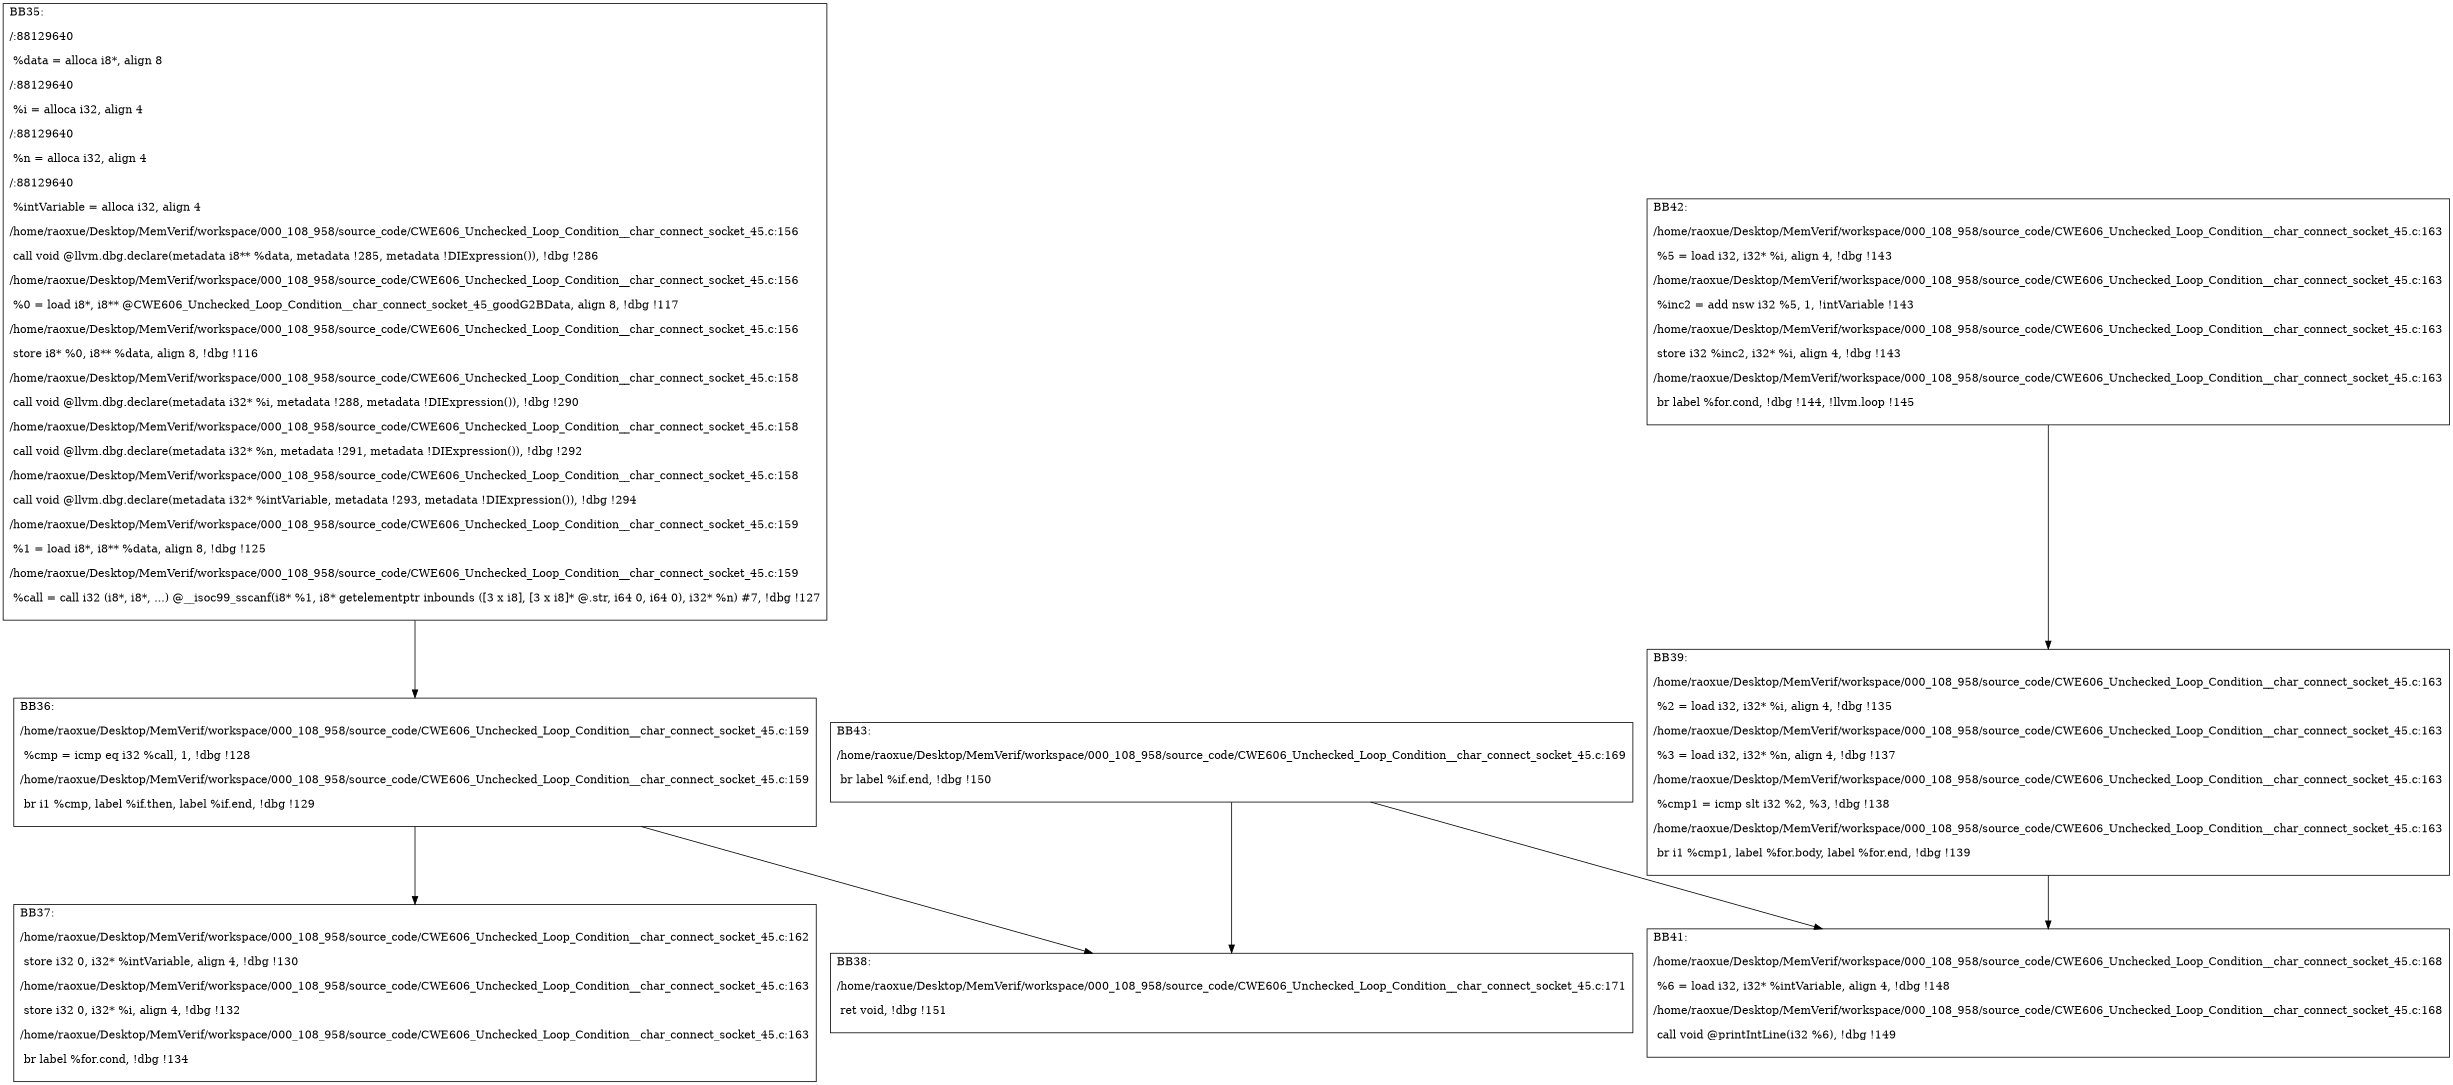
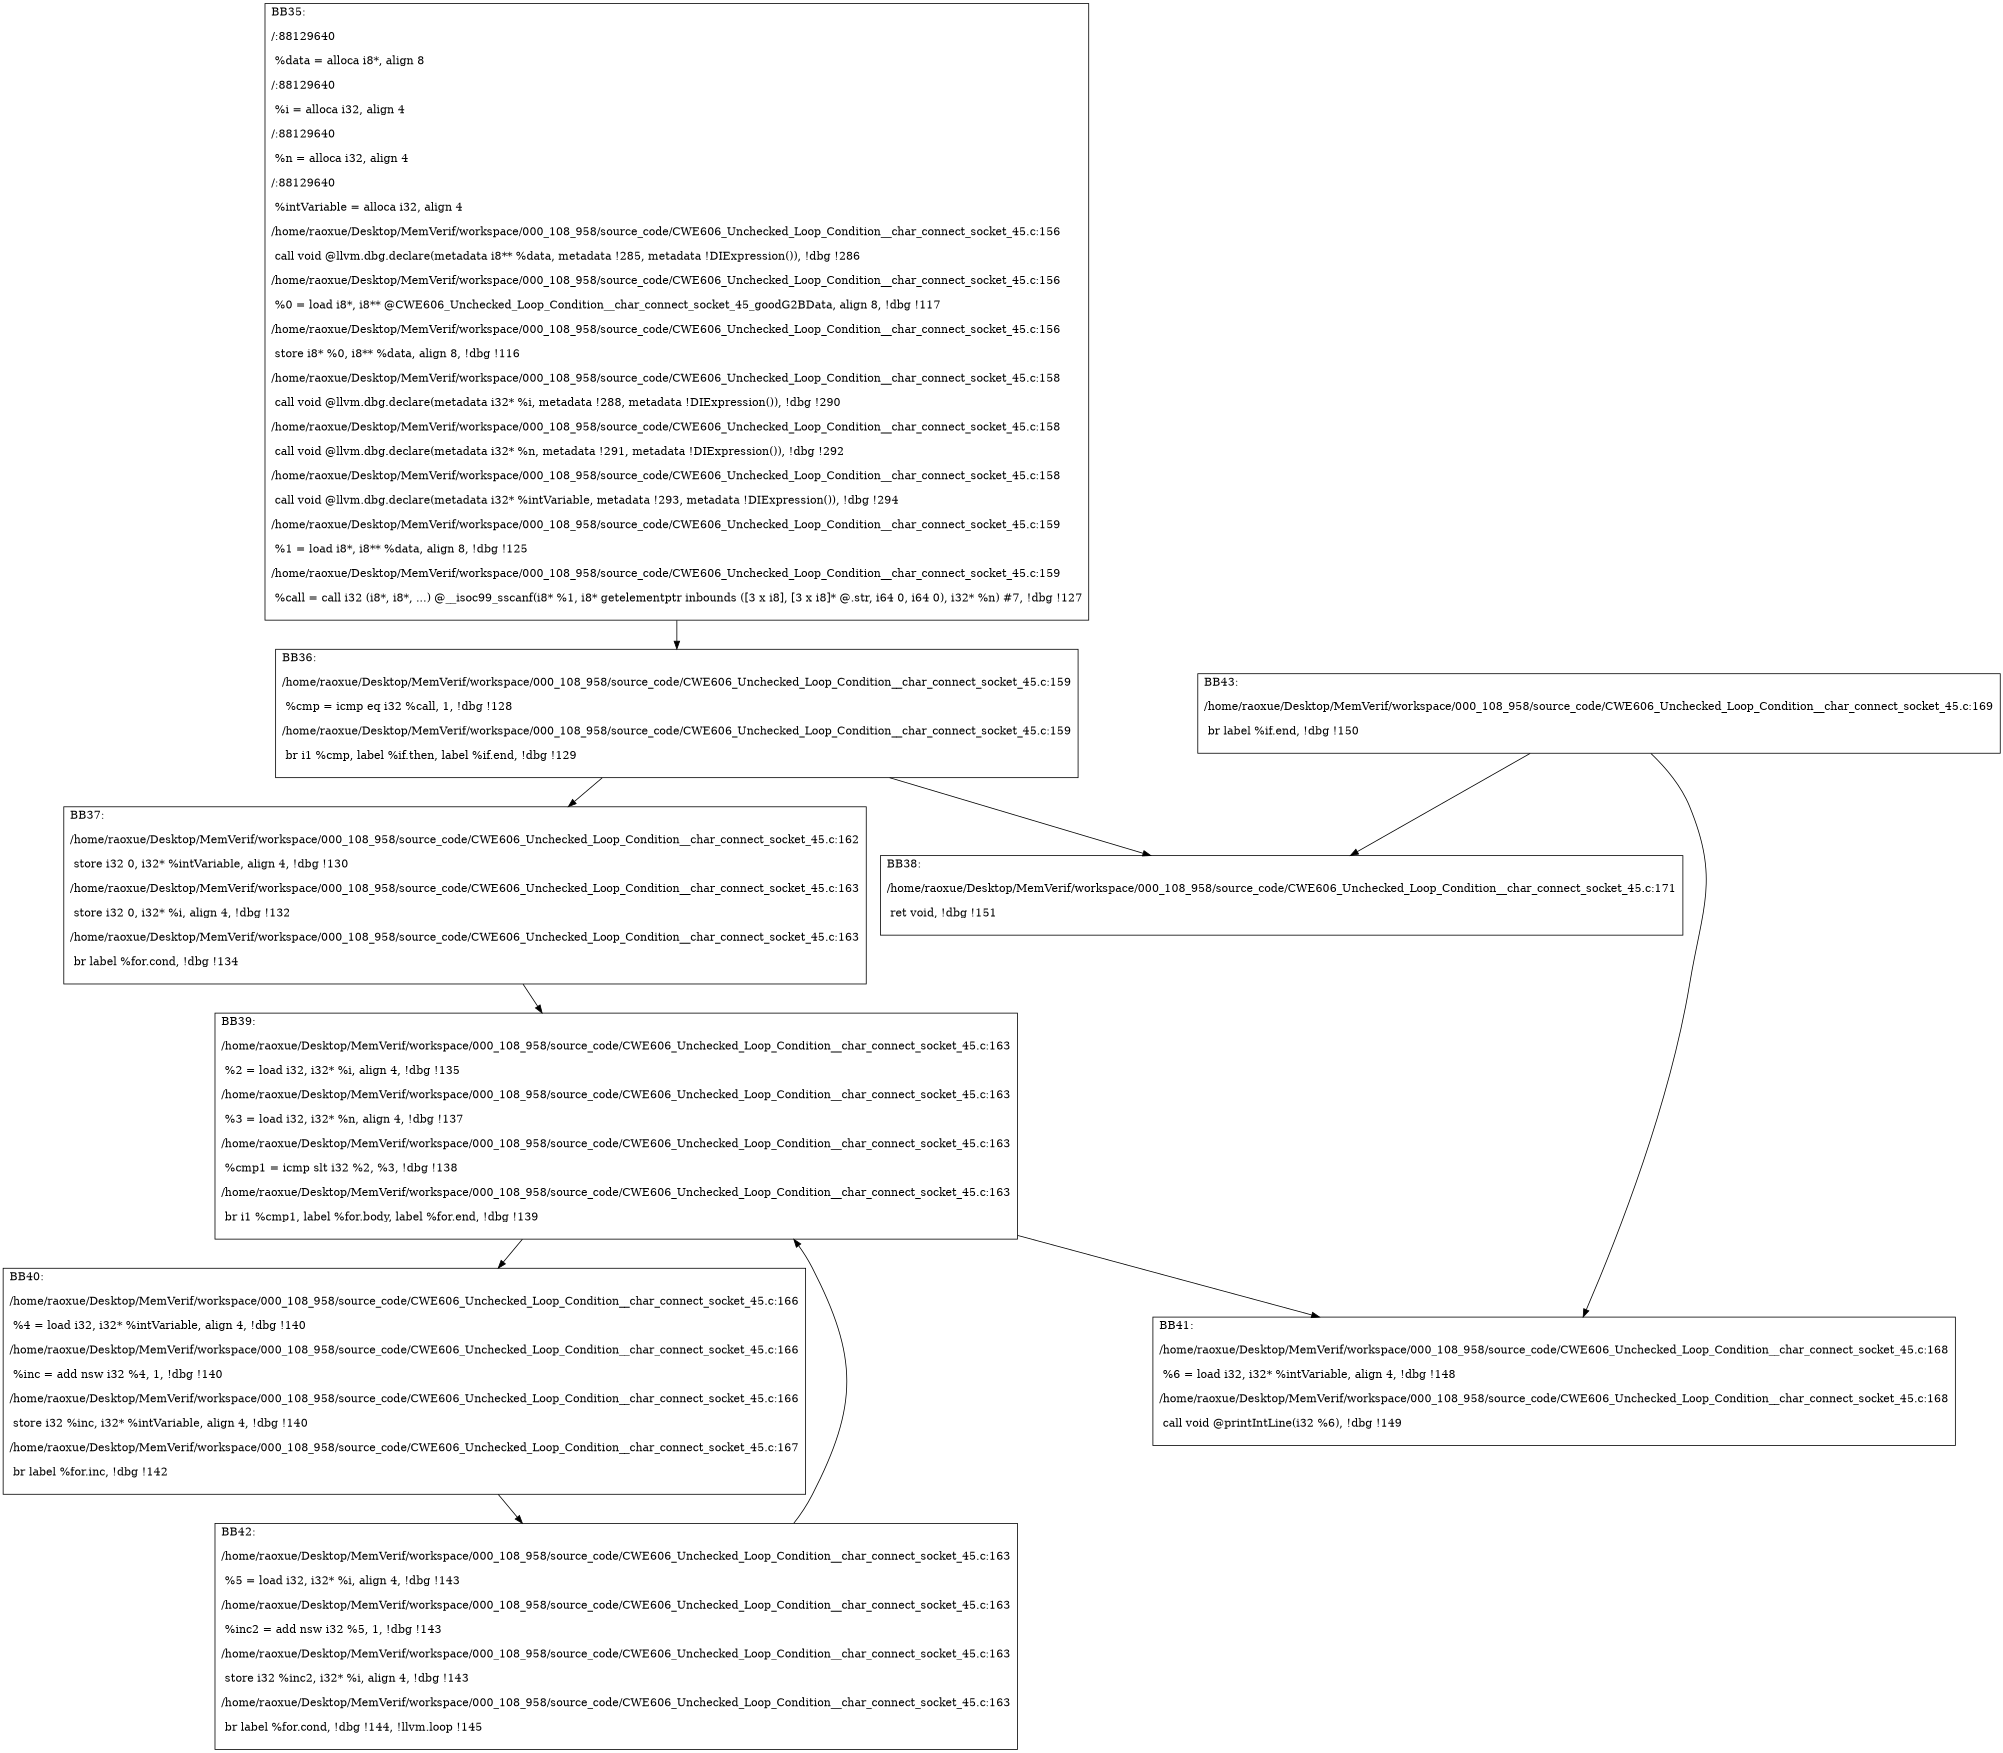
node "BB42:": text "%inc2 = add nsw i32 %5, 1, !intVariable !143" -> "%inc2 = add nsw i32 %5, 1, !dbg !143"
edge "BB37:" -> "BB39:": added
node "BB40:": added
